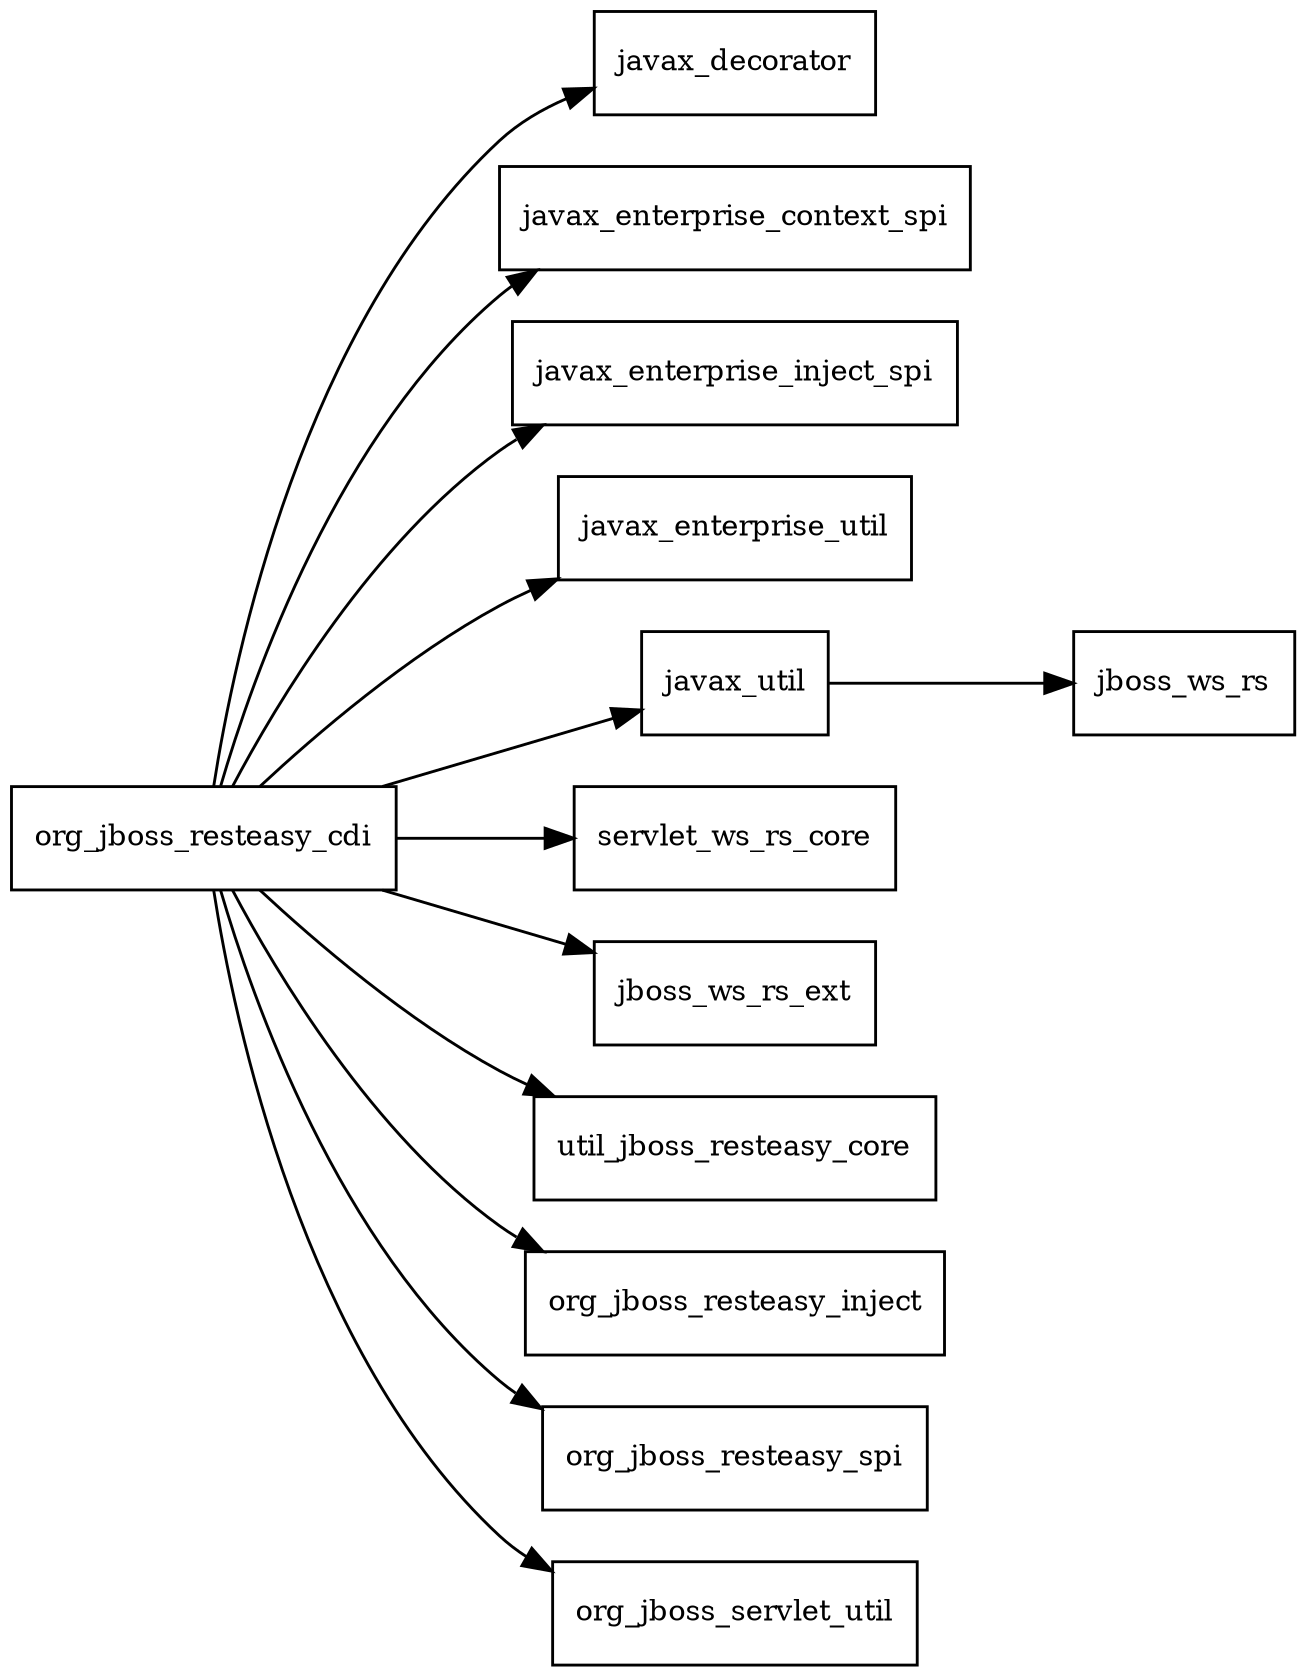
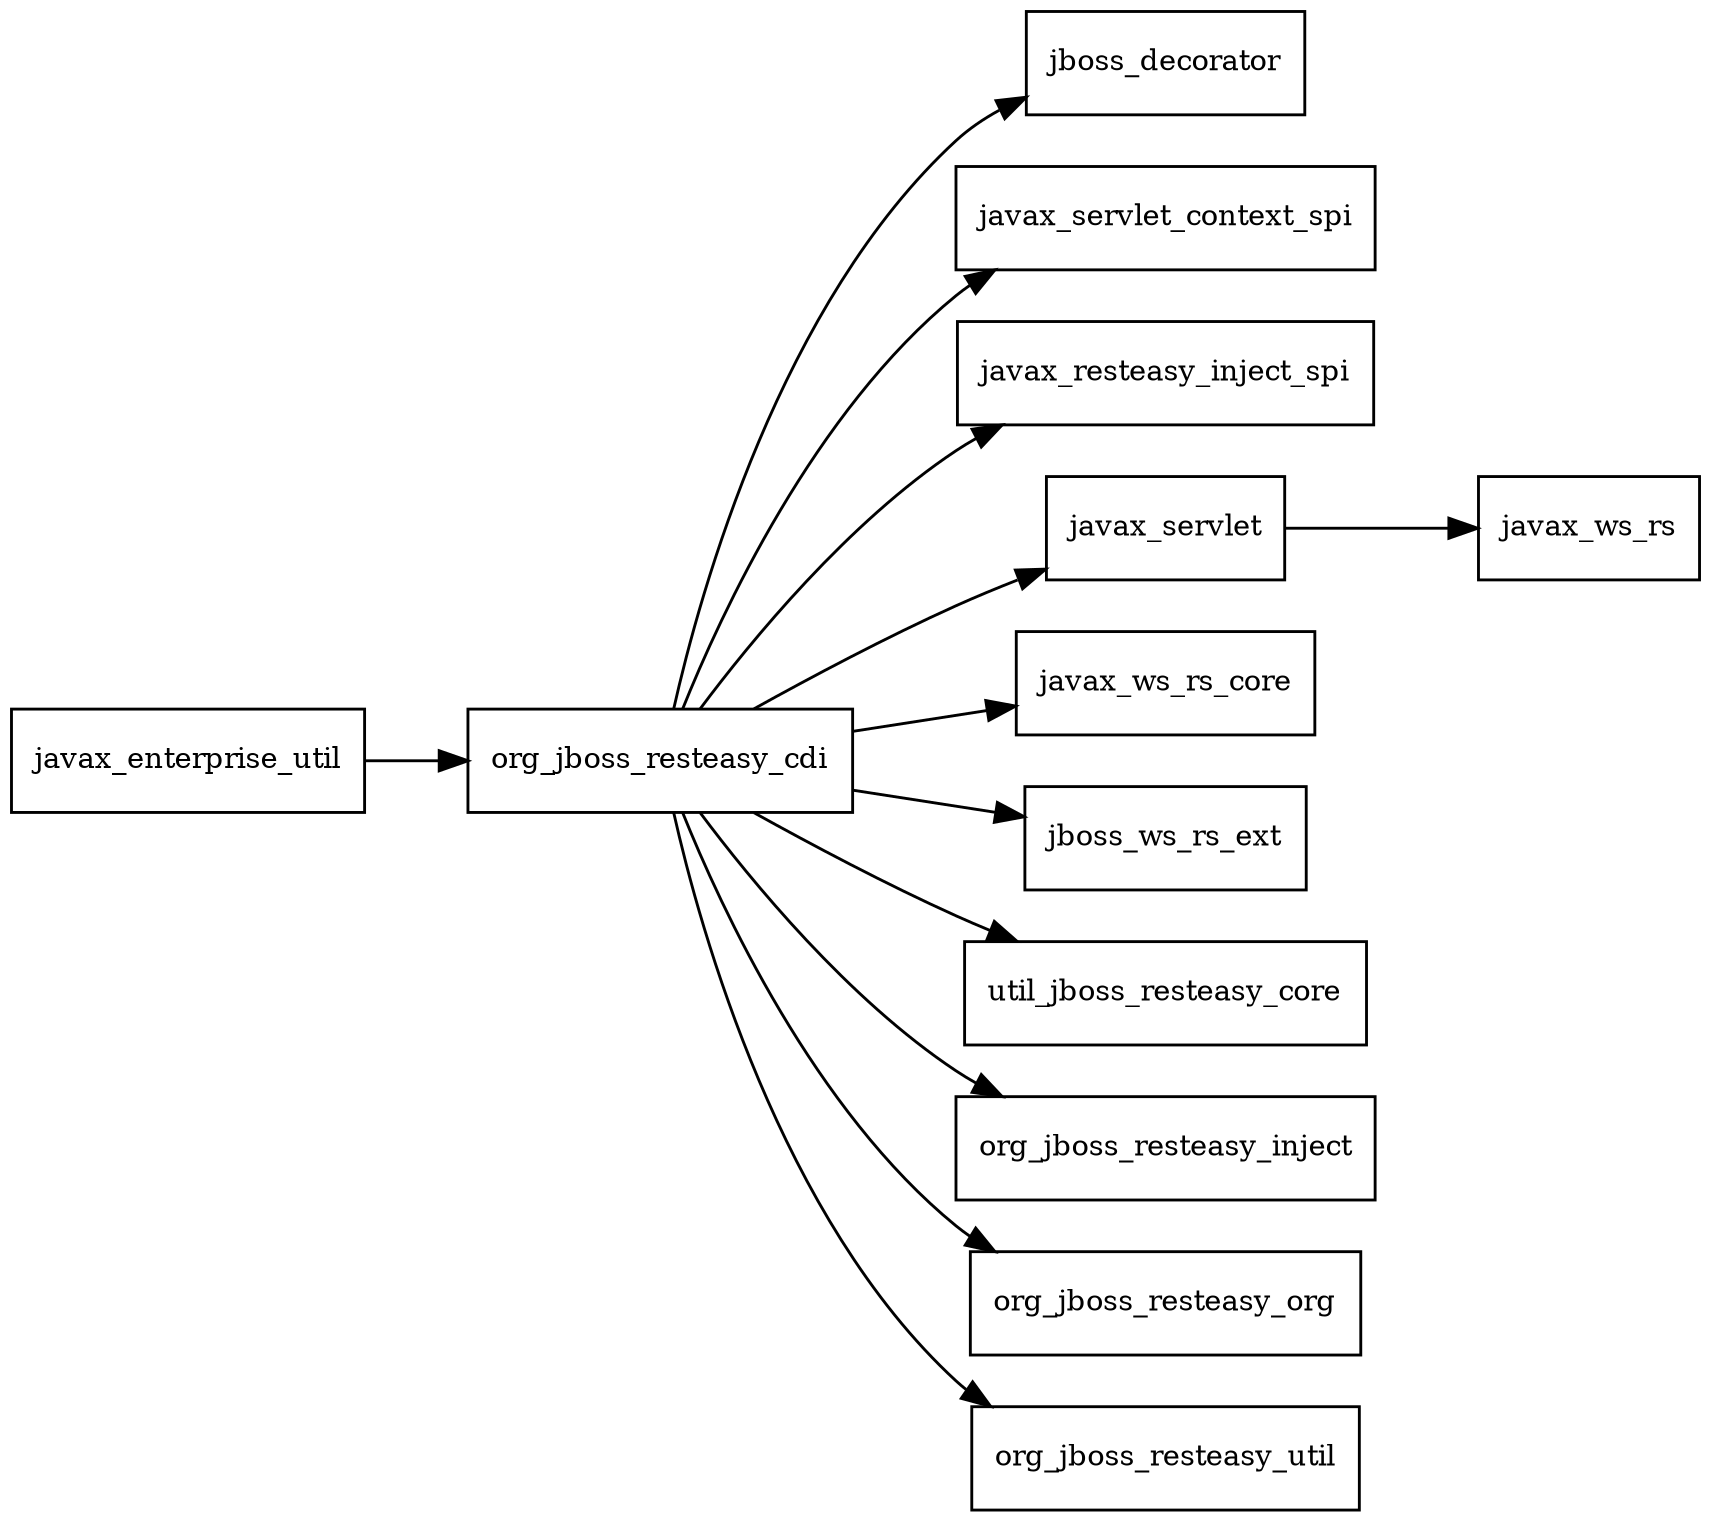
node "javax_decorator": label "javax_decorator" -> "jboss_decorator"
node "javax_enterprise_context_spi": label "javax_enterprise_context_spi" -> "javax_servlet_context_spi"
node "javax_enterprise_inject_spi": label "javax_enterprise_inject_spi" -> "javax_resteasy_inject_spi"
edge "org_jboss_resteasy_cdi" -> "javax_enterprise_util": reversed
node "javax_util": label "javax_util" -> "javax_servlet"
node "jboss_ws_rs": label "jboss_ws_rs" -> "javax_ws_rs"
node "servlet_ws_rs_core": label "servlet_ws_rs_core" -> "javax_ws_rs_core"
node "org_jboss_resteasy_spi": label "org_jboss_resteasy_spi" -> "org_jboss_resteasy_org"
node "org_jboss_servlet_util": label "org_jboss_servlet_util" -> "org_jboss_resteasy_util"
